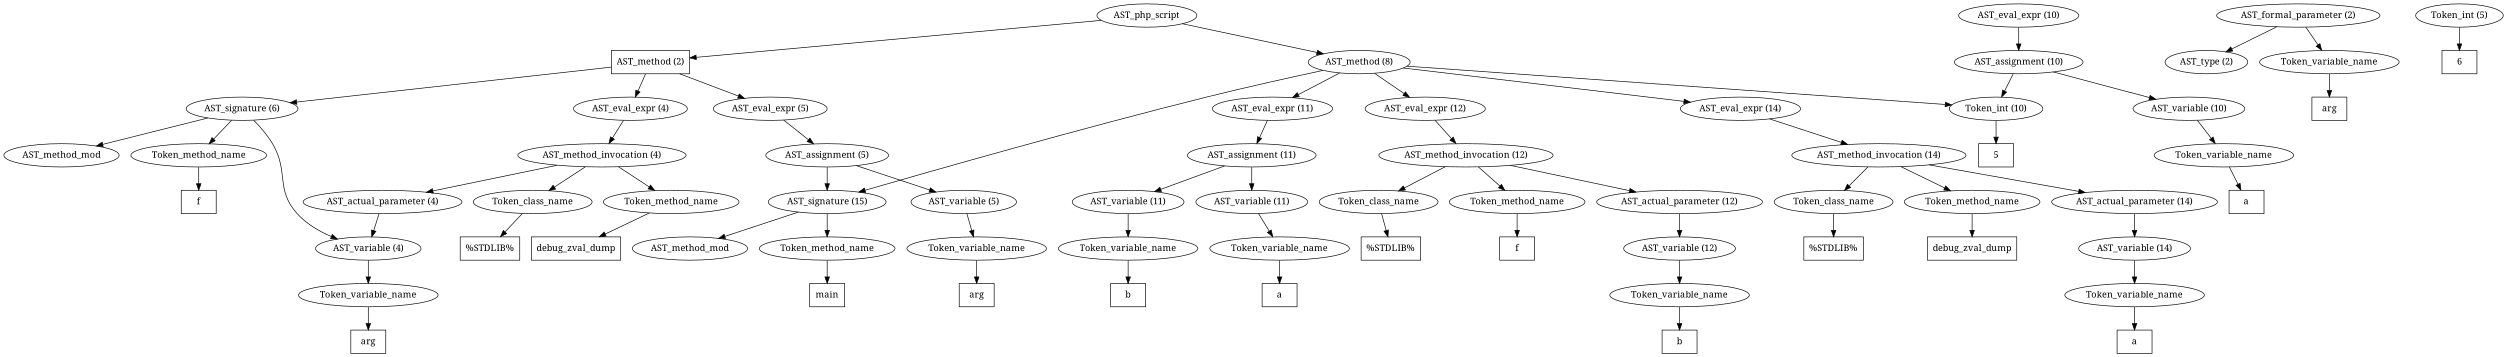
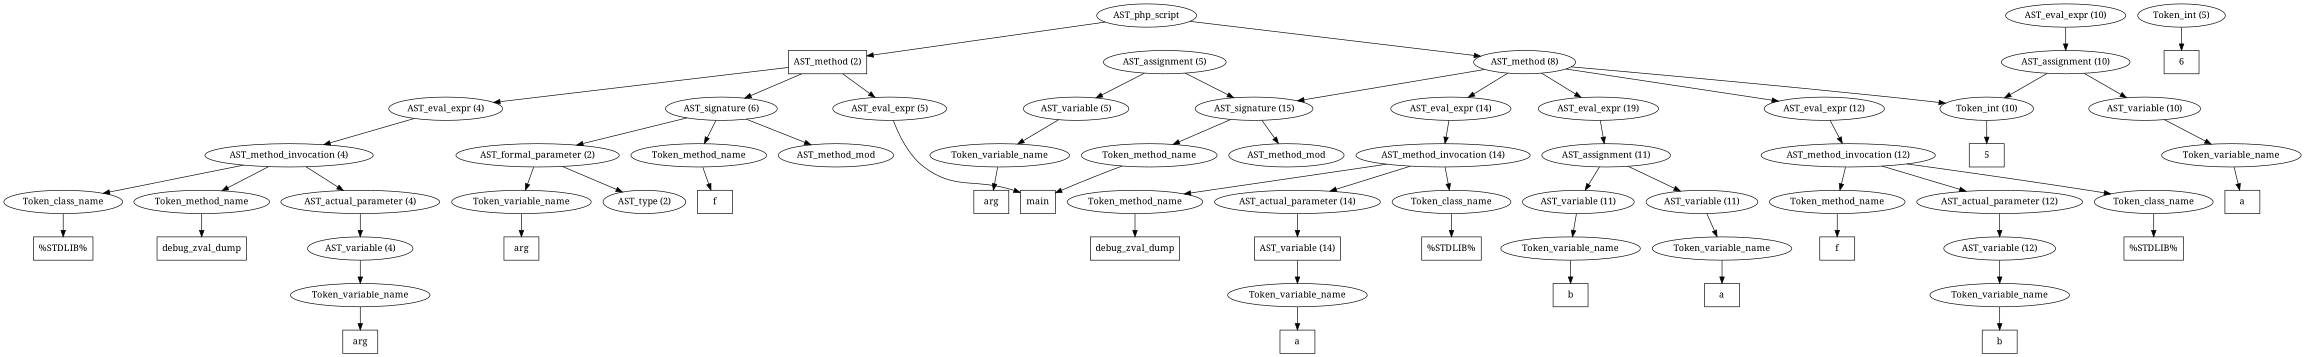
node "AST_eval_expr (11)": label "AST_eval_expr (11)" -> "AST_eval_expr (19)"
edge "AST_eval_expr (5)" -> "AST_assignment (5)": now "AST_eval_expr (5)" -> "main"
edge "AST_signature (6)" -> "AST_variable (4)": now "AST_signature (6)" -> "AST_formal_parameter (2)"
node "AST_variable (14)": shape ellipse -> box
